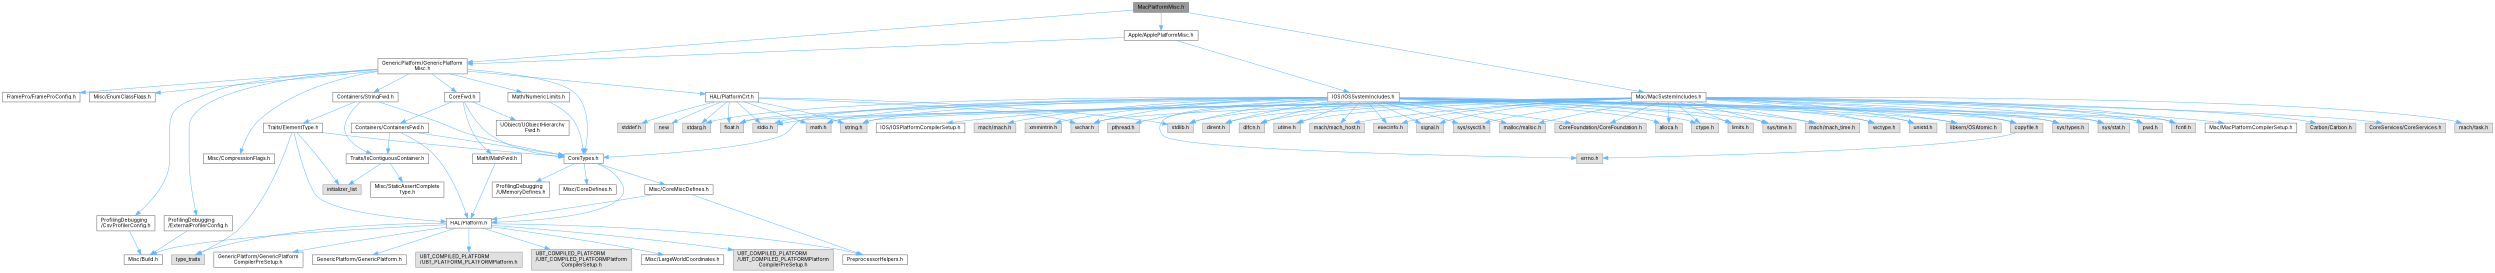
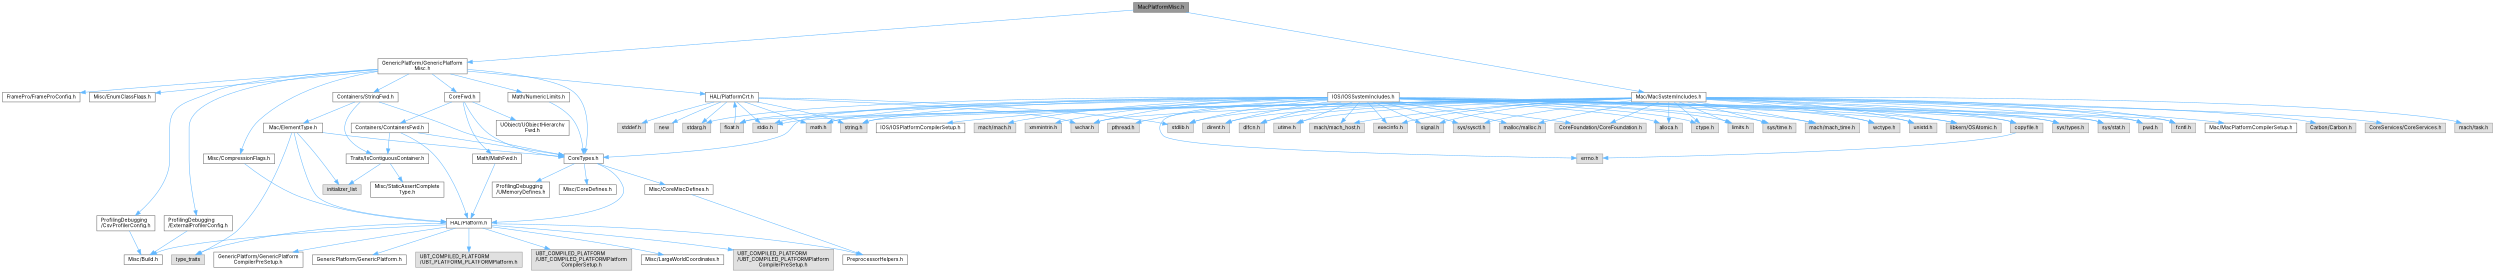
node "Apple/ApplePlatformMisc.h": removed
edge "HAL/PlatformCrt.h" -> "float.h": reversed
node "Traits/ElementType.h": label "Traits/ElementType.h" -> "Mac/ElementType.h"
edge "Misc/CoreMiscDefines.h" -> "HAL/Platform.h": now "Misc/CompressionFlags.h" -> "HAL/Platform.h"
